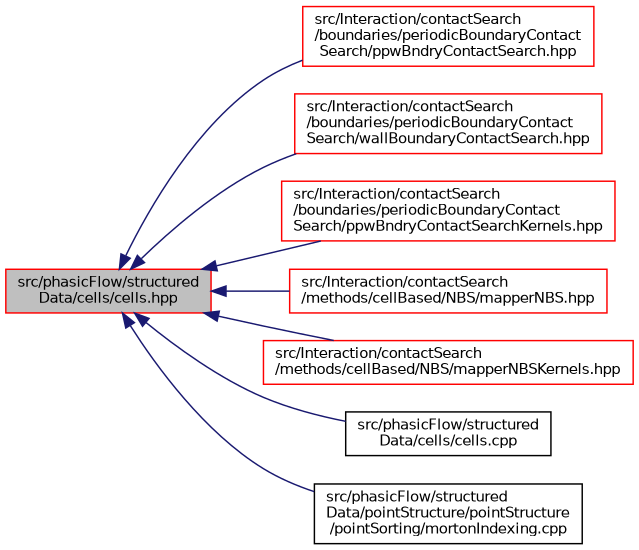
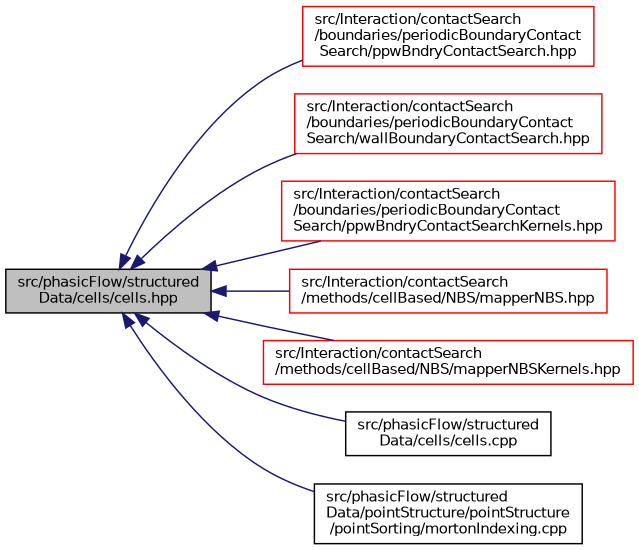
node "src/phasicFlow/structured Data/cells/cells.hpp": color red -> black
